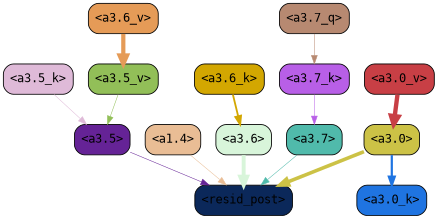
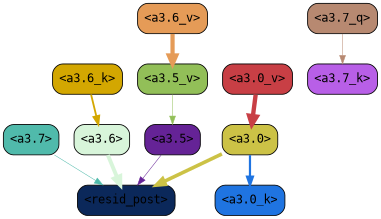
node "<a3.5_k>": removed
edge "<a3.7_k>" -> "<a3.7>": removed
node "<a1.4>": removed
